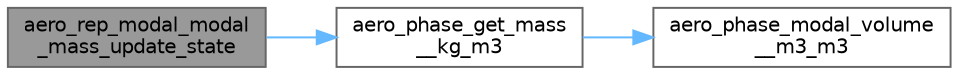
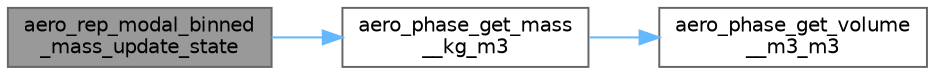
node "aero_rep_modal_modal _mass_update_state": label "aero_rep_modal_modal _mass_update_state" -> "aero_rep_modal_binned _mass_update_state"
node "aero_phase_modal_volume __m3_m3": label "aero_phase_modal_volume __m3_m3" -> "aero_phase_get_volume __m3_m3"
